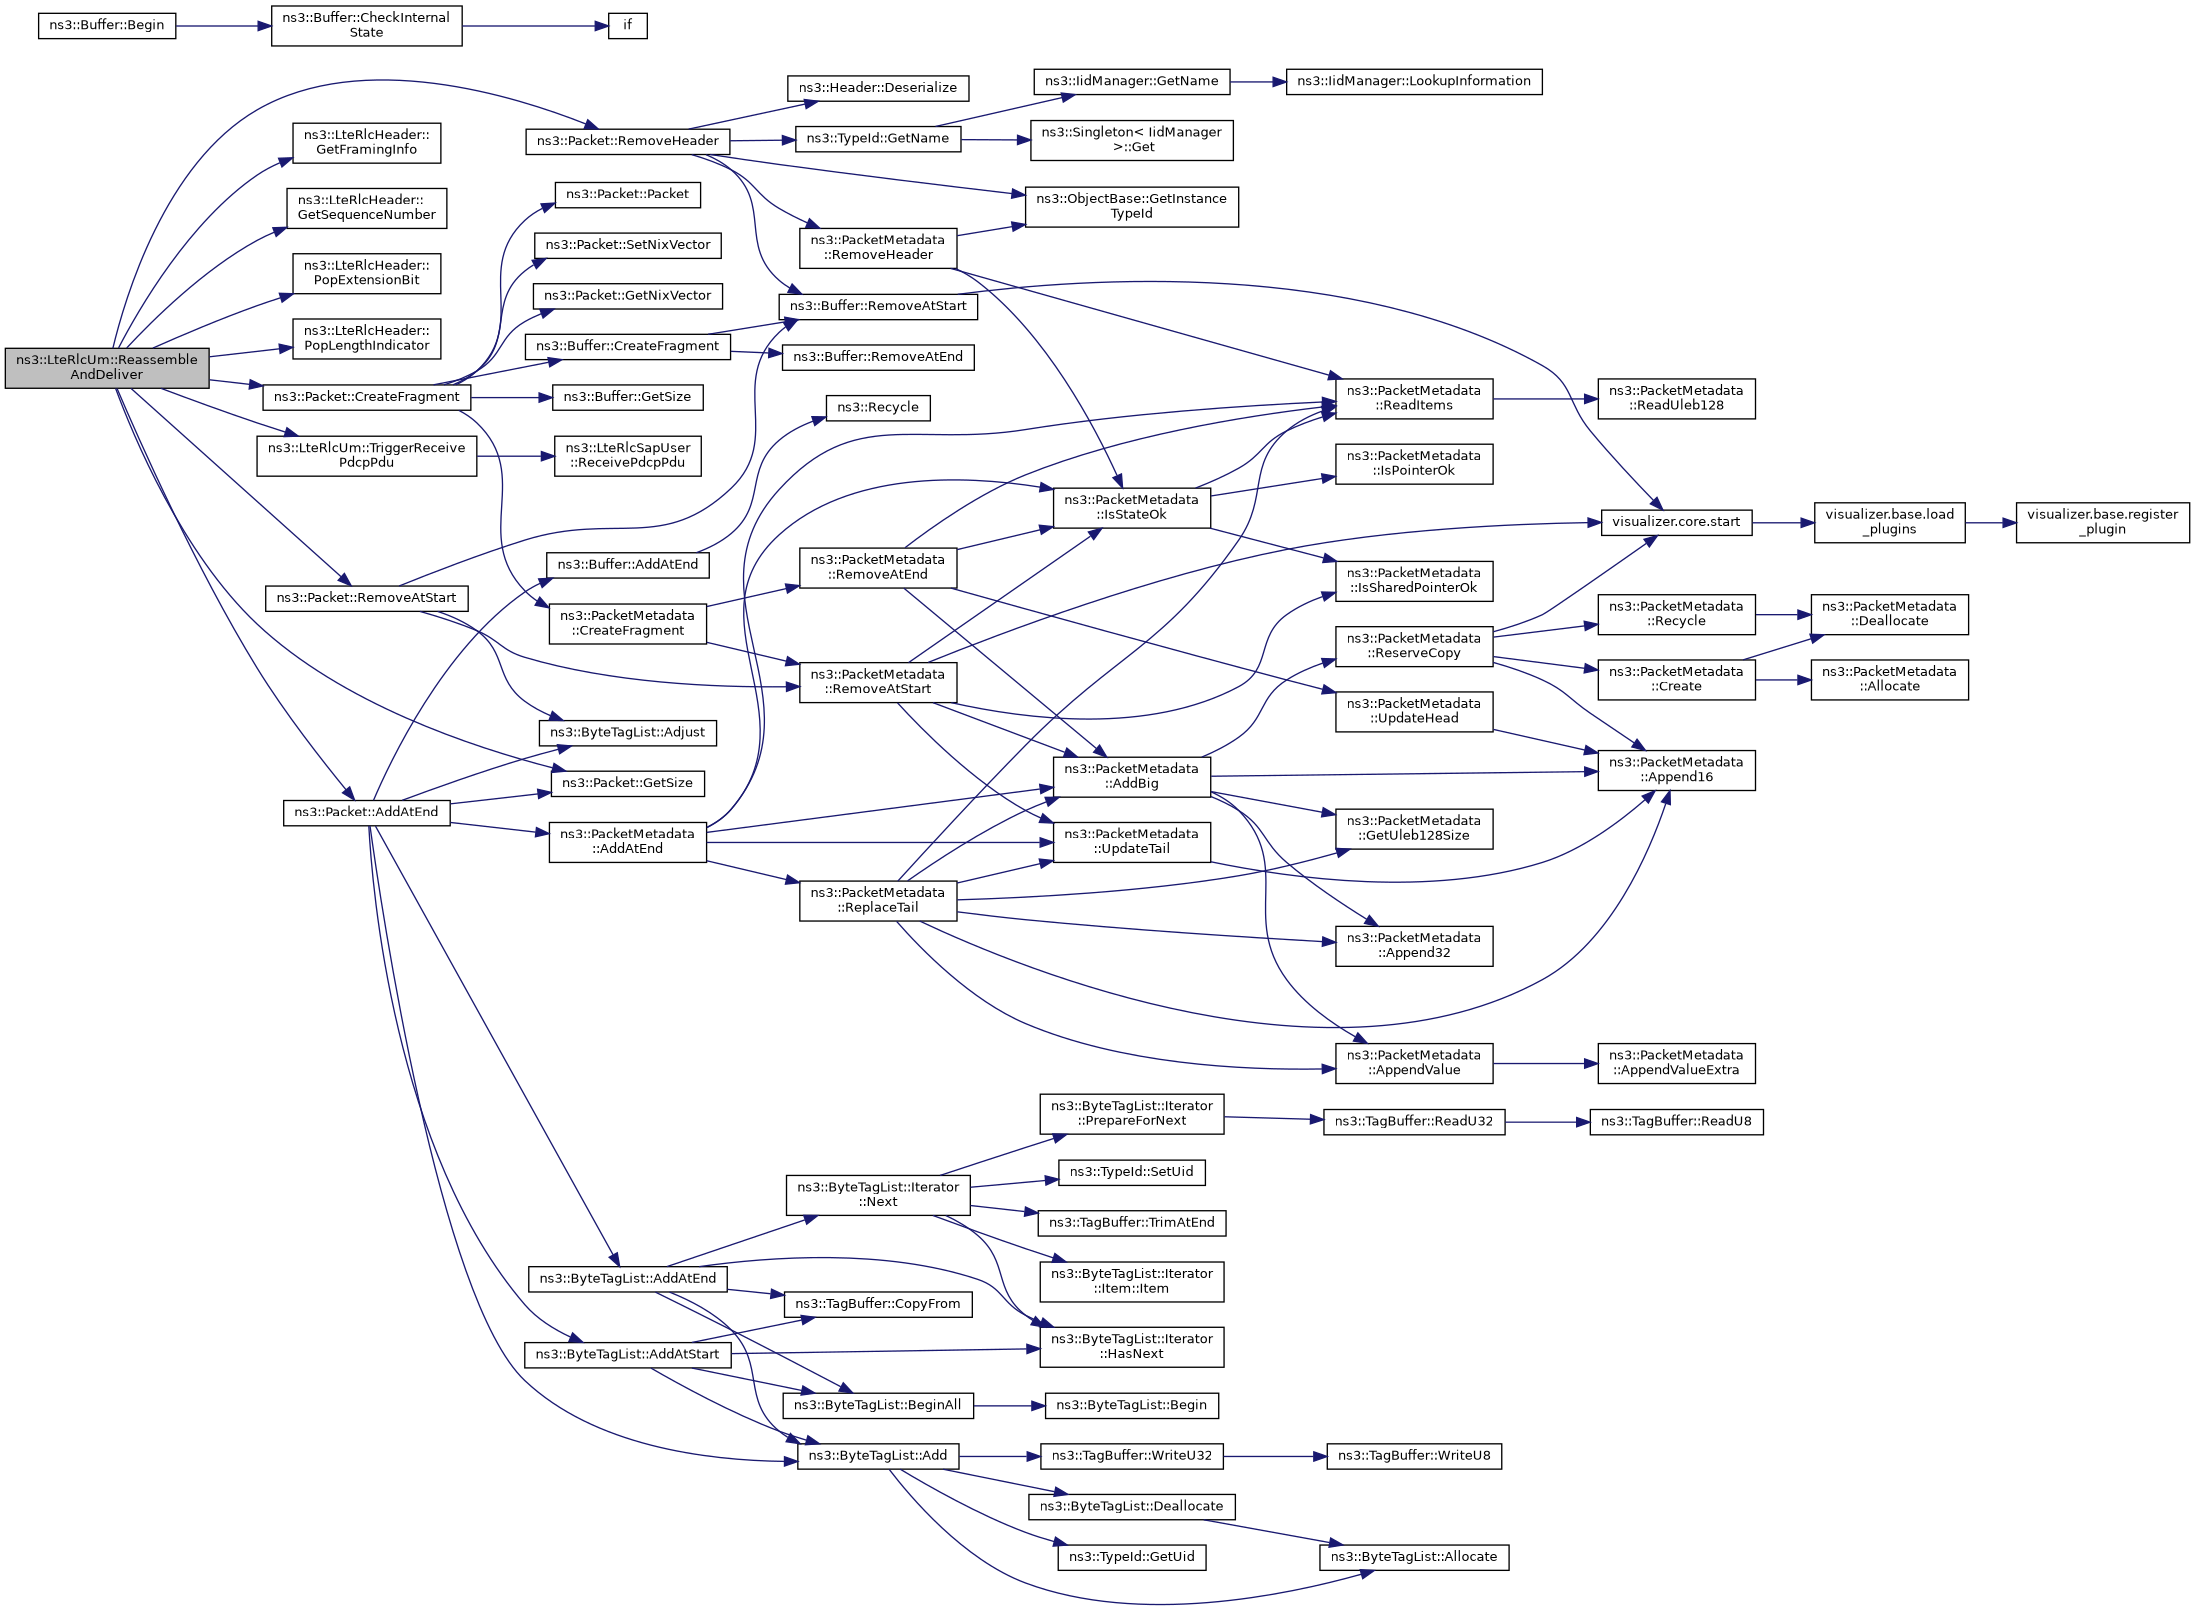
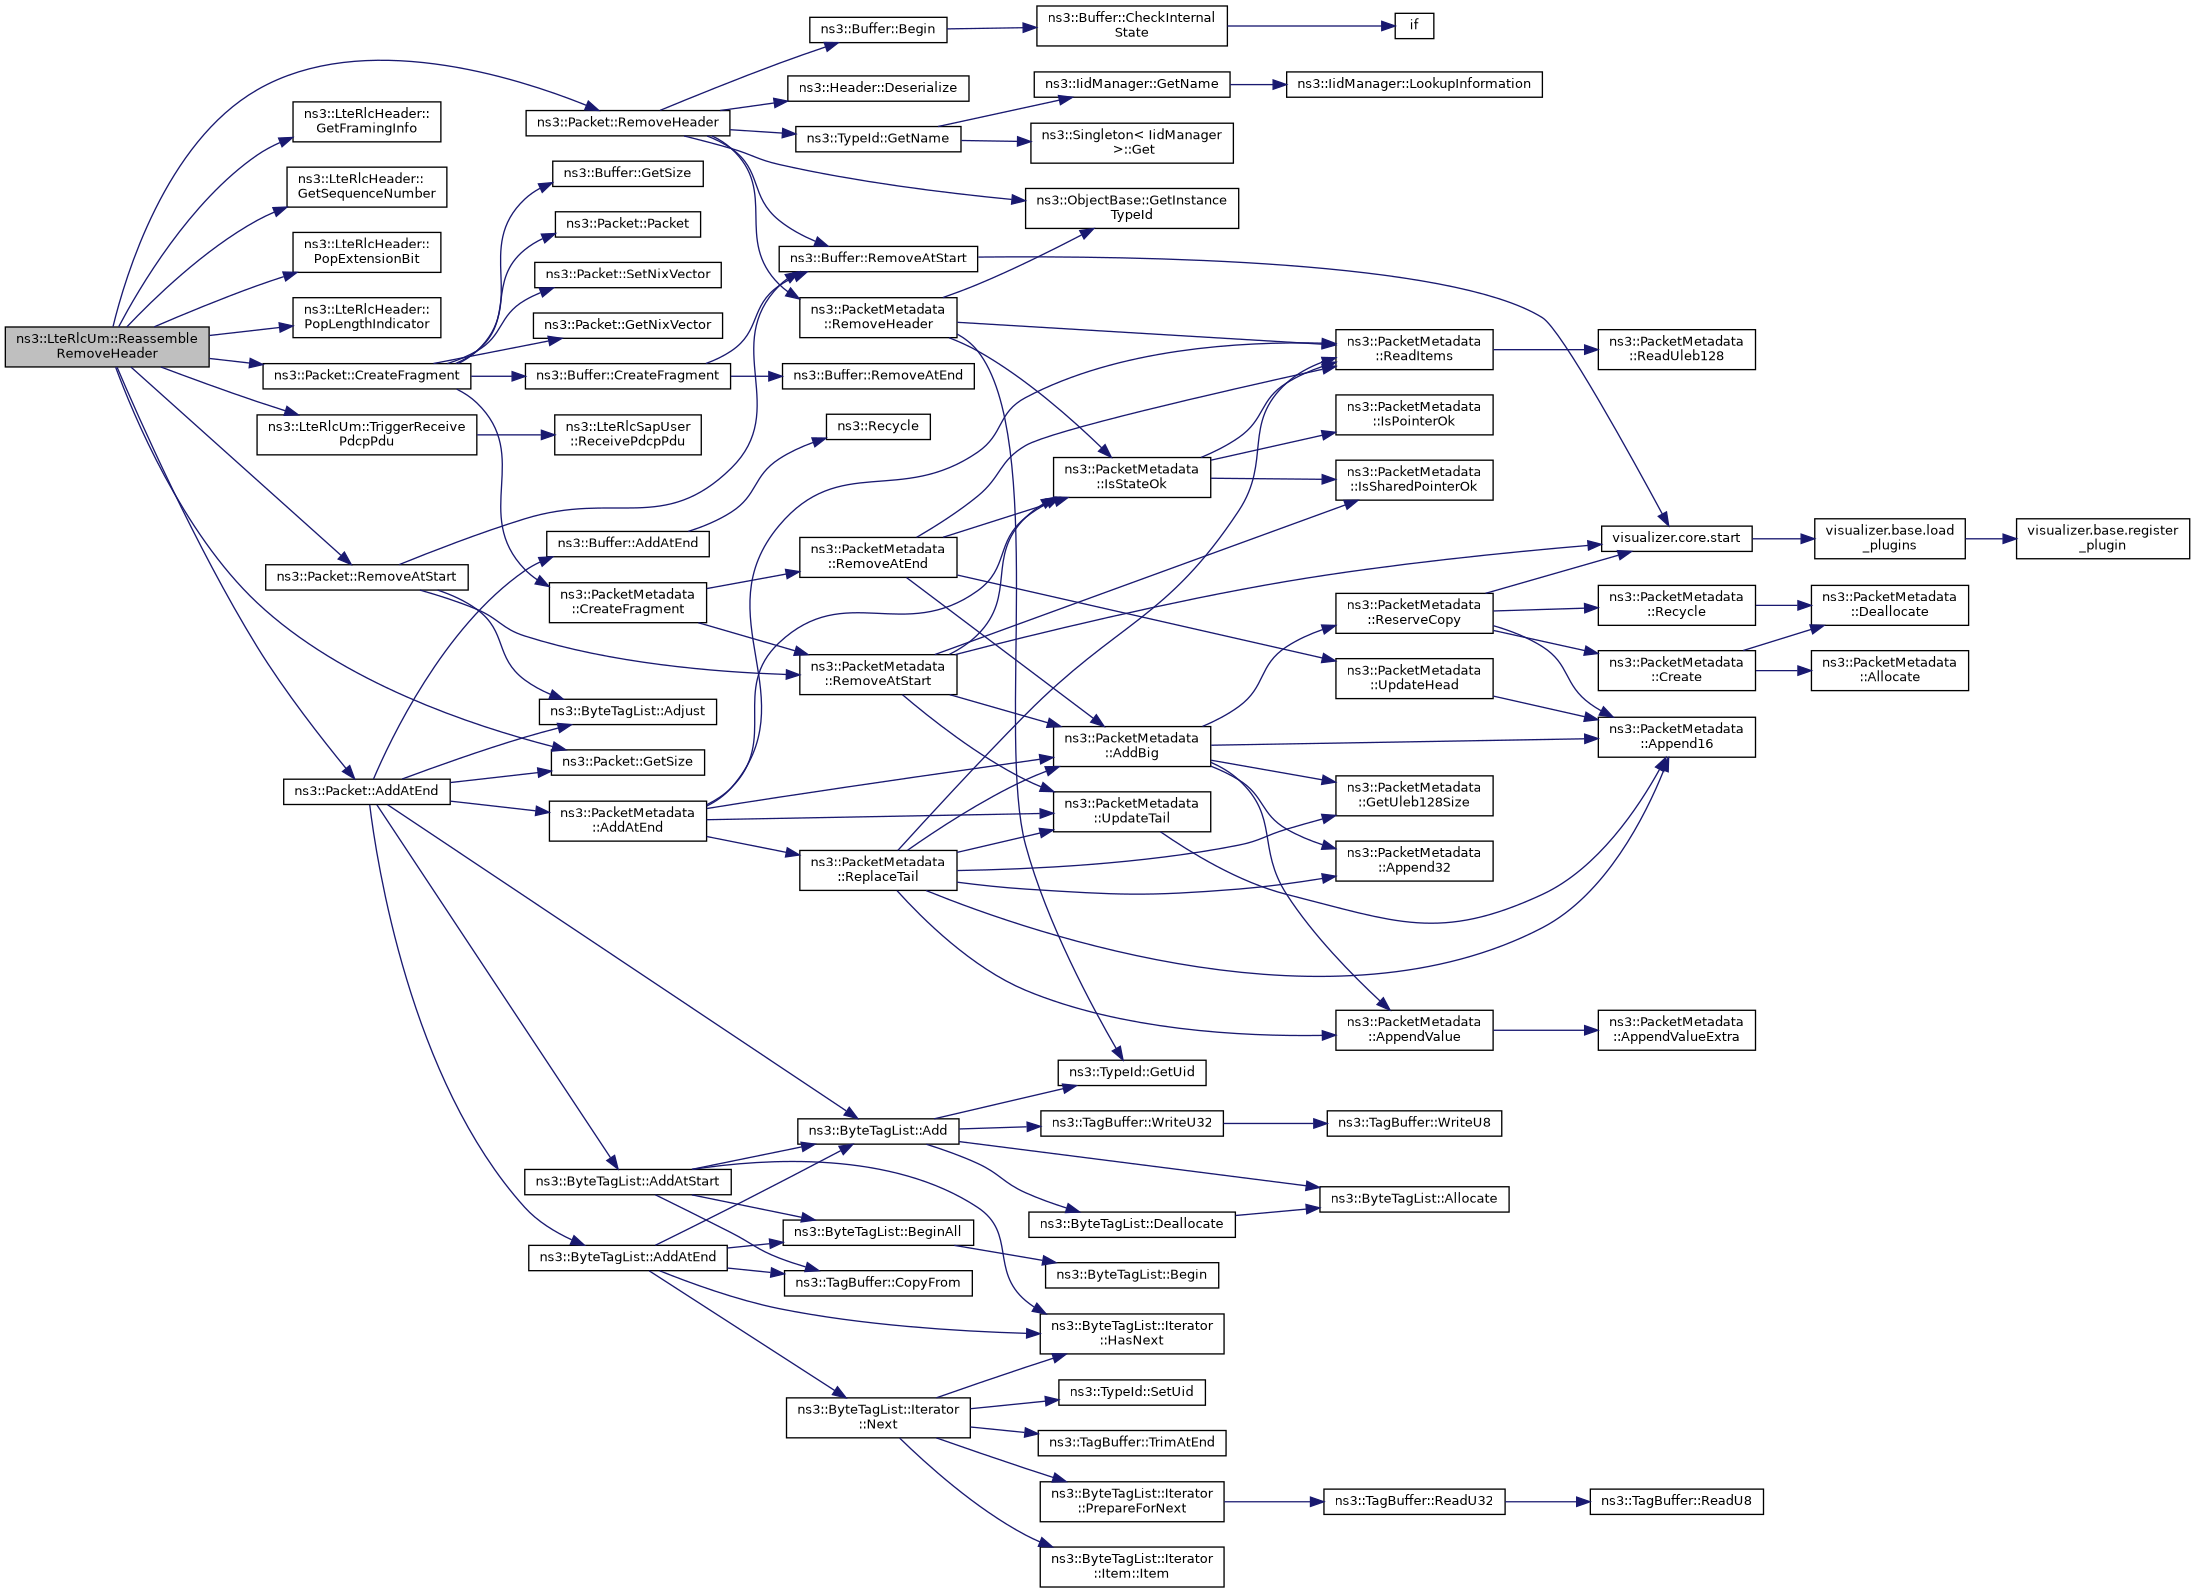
edge "ns3::Packet::RemoveHeader" -> "ns3::Buffer::Begin": added
node "ns3::LteRlcUm::Reassemble AndDeliver": label "ns3::LteRlcUm::Reassemble AndDeliver" -> "ns3::LteRlcUm::Reassemble RemoveHeader"
edge "ns3::PacketMetadata ::RemoveHeader" -> "ns3::TypeId::GetUid": added
